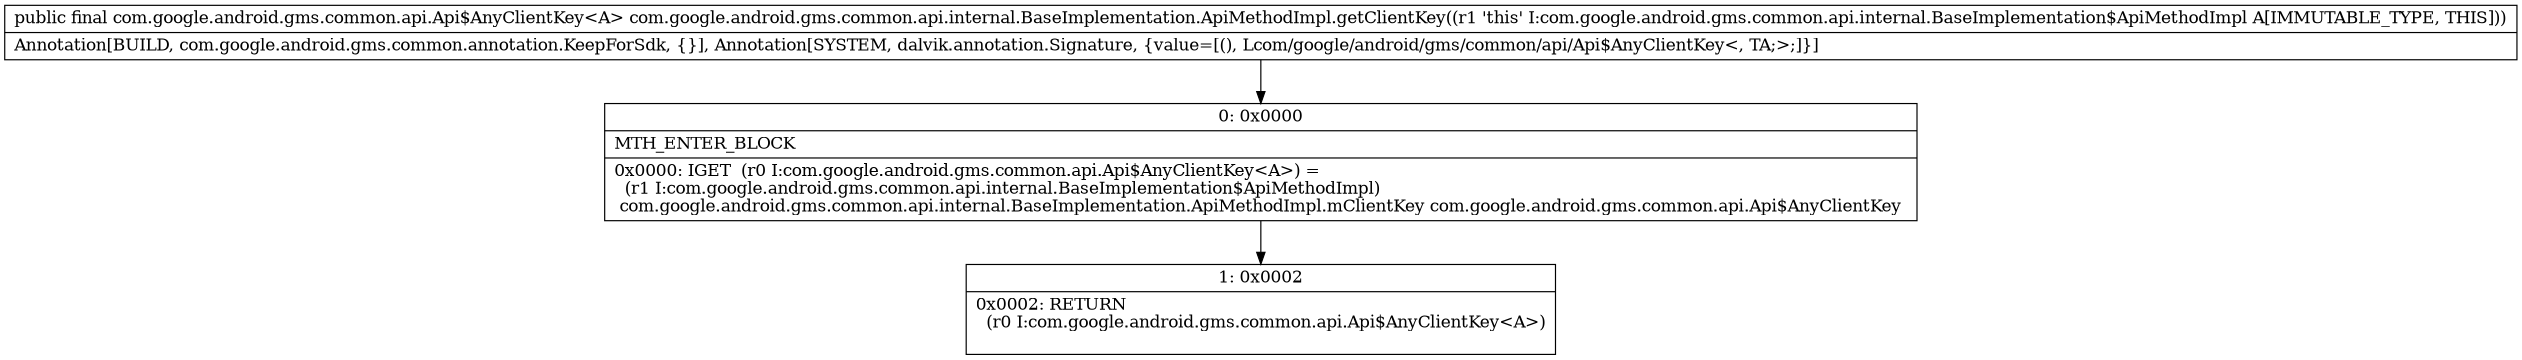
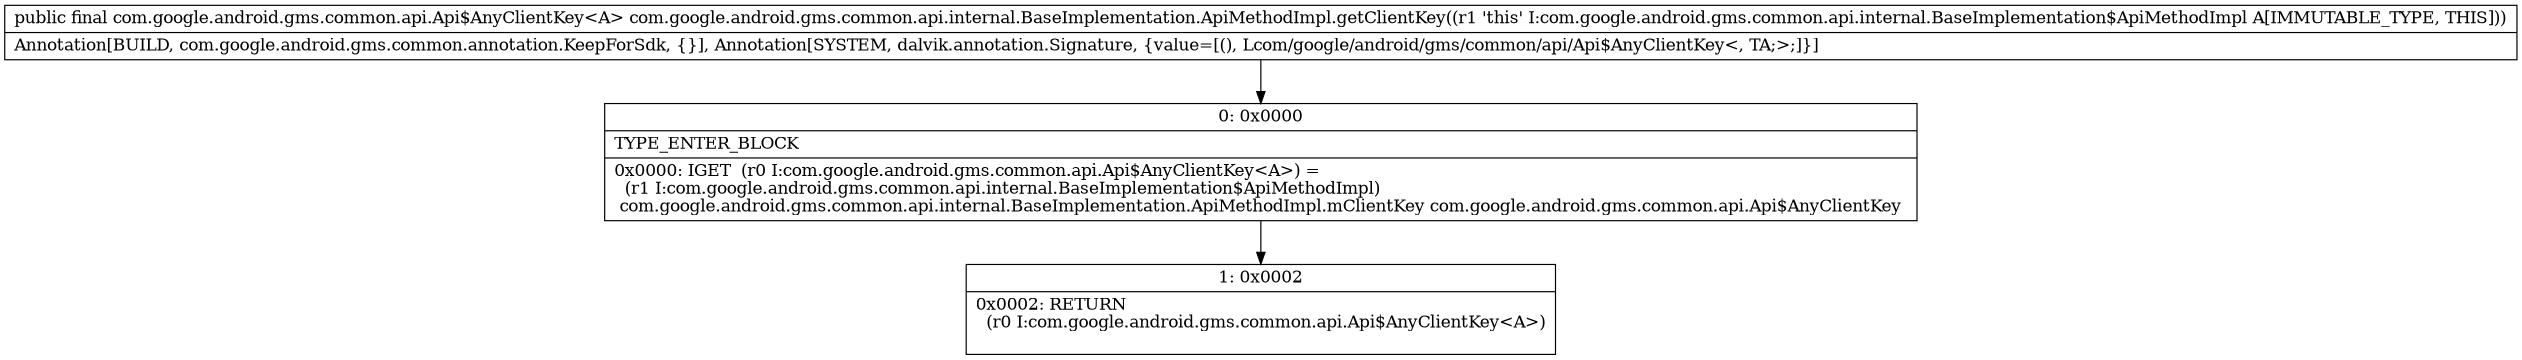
node "0: 0x0000": text "MTH_ENTER_BLOCK" -> "TYPE_ENTER_BLOCK"
